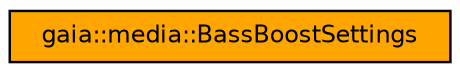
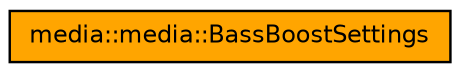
node "gaia::media::BassBoostSettings": label "gaia::media::BassBoostSettings" -> "media::media::BassBoostSettings"
